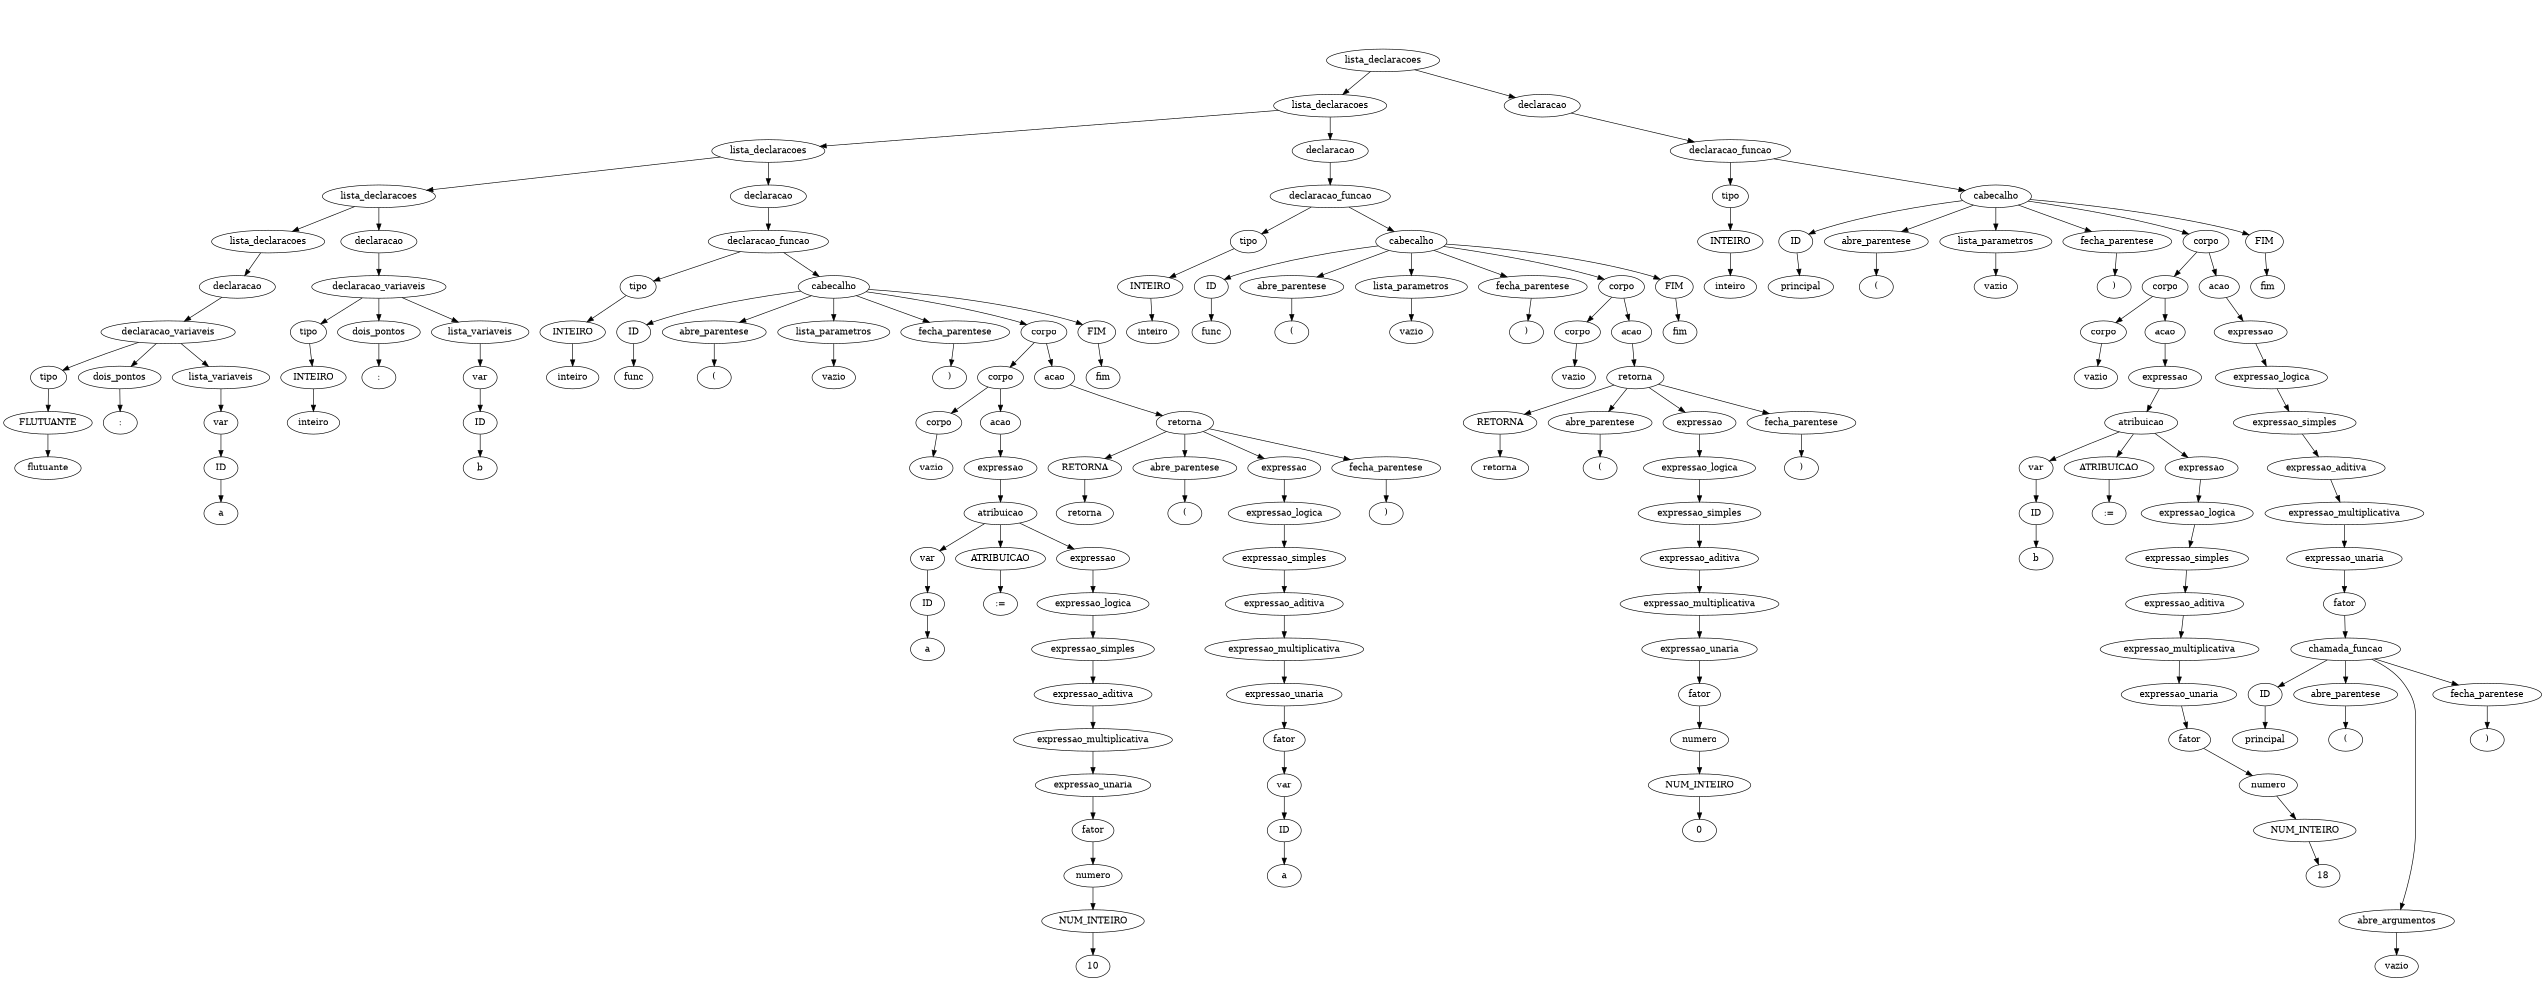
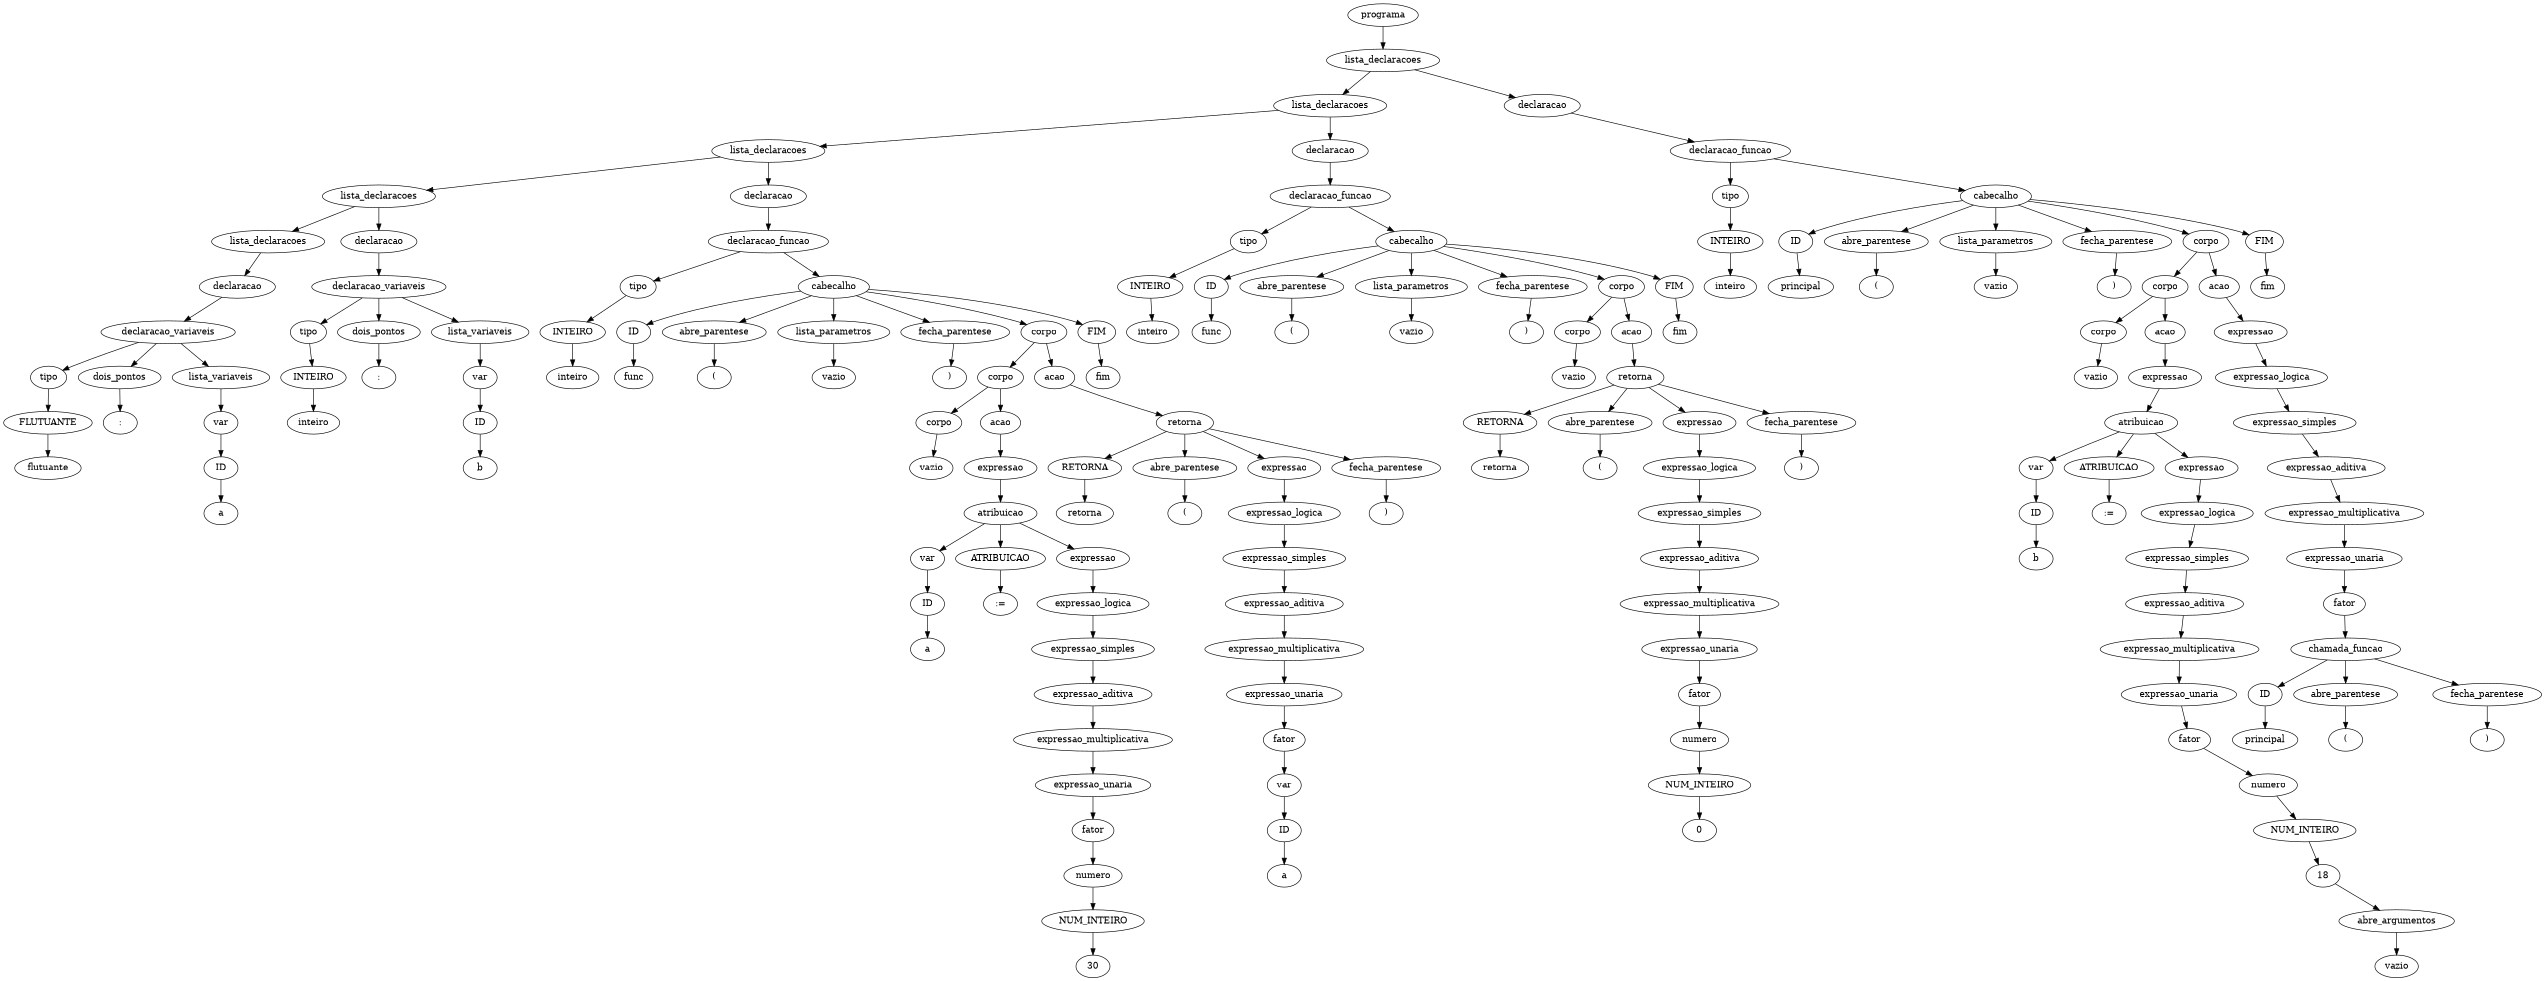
node "programa": added
edge "chamada_funcao" -> "abre_argumentos": now "18" -> "abre_argumentos"
node "10": label "10" -> "30"
